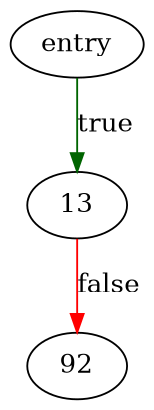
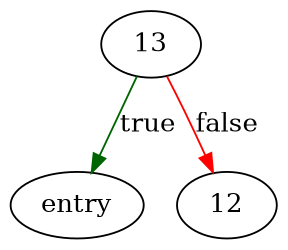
edge "entry" -> "13": reversed
node "92": label "92" -> "12"
